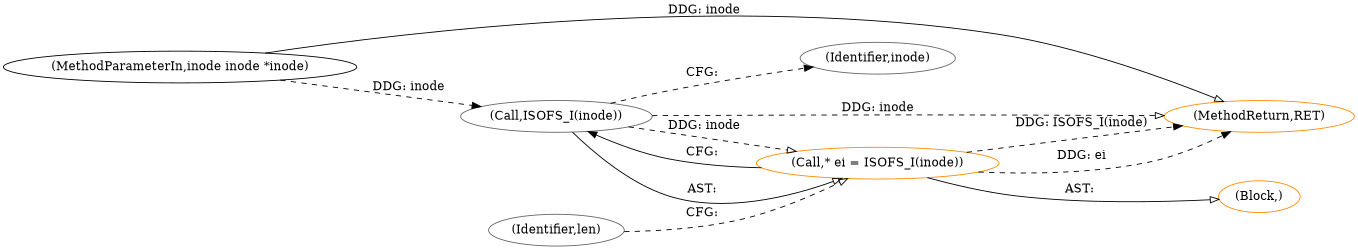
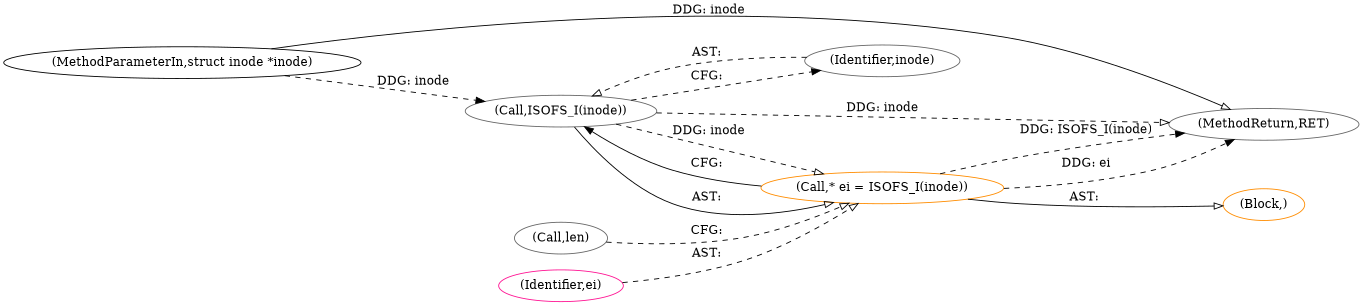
edge "(Identifier,inode)" -> "(Call,ISOFS_I(inode))": added, label "AST:"
node "(MethodParameterIn,inode inode *inode)": label "(MethodParameterIn,inode inode *inode)" -> "(MethodParameterIn,struct inode *inode)"
node "(MethodReturn,RET)": color darkorange -> gray40
node "(Identifier,len)": label "(Identifier,len)" -> "(Call,len)"
node "(Identifier,ei)": added
